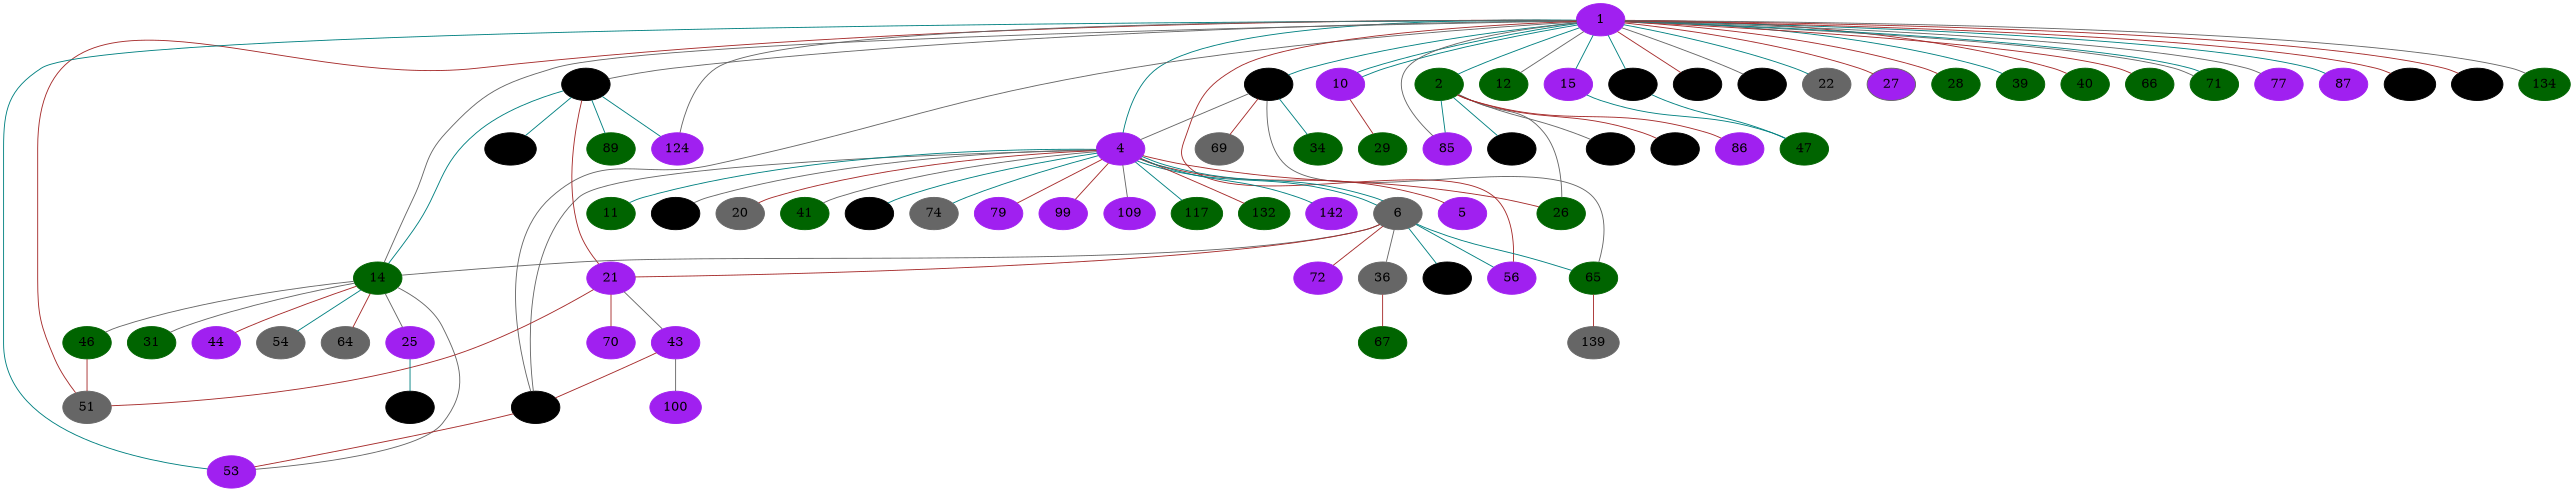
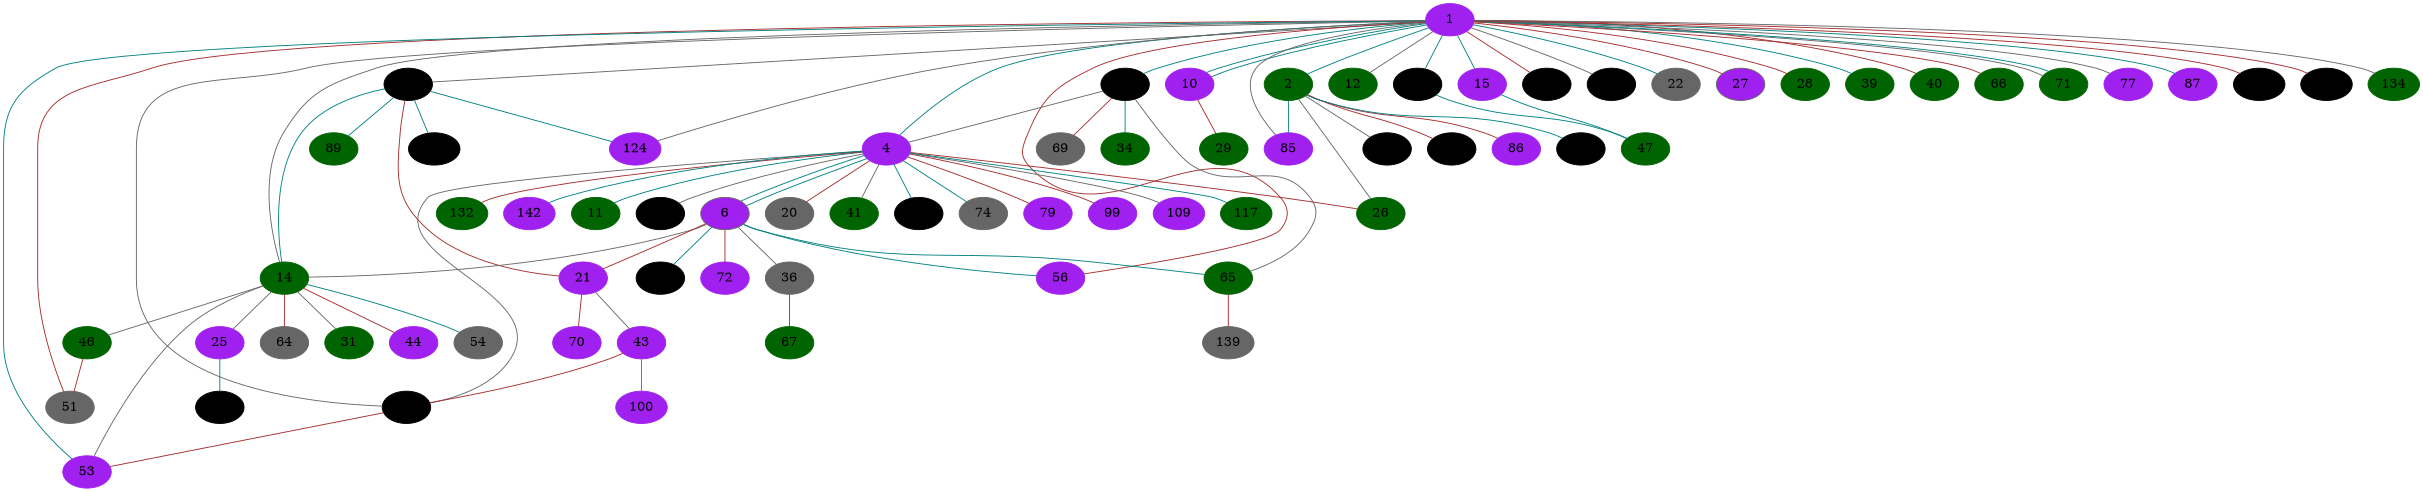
node "6": fillcolor gray40 -> purple
node "5": removed
edge "21" -- "51": removed
